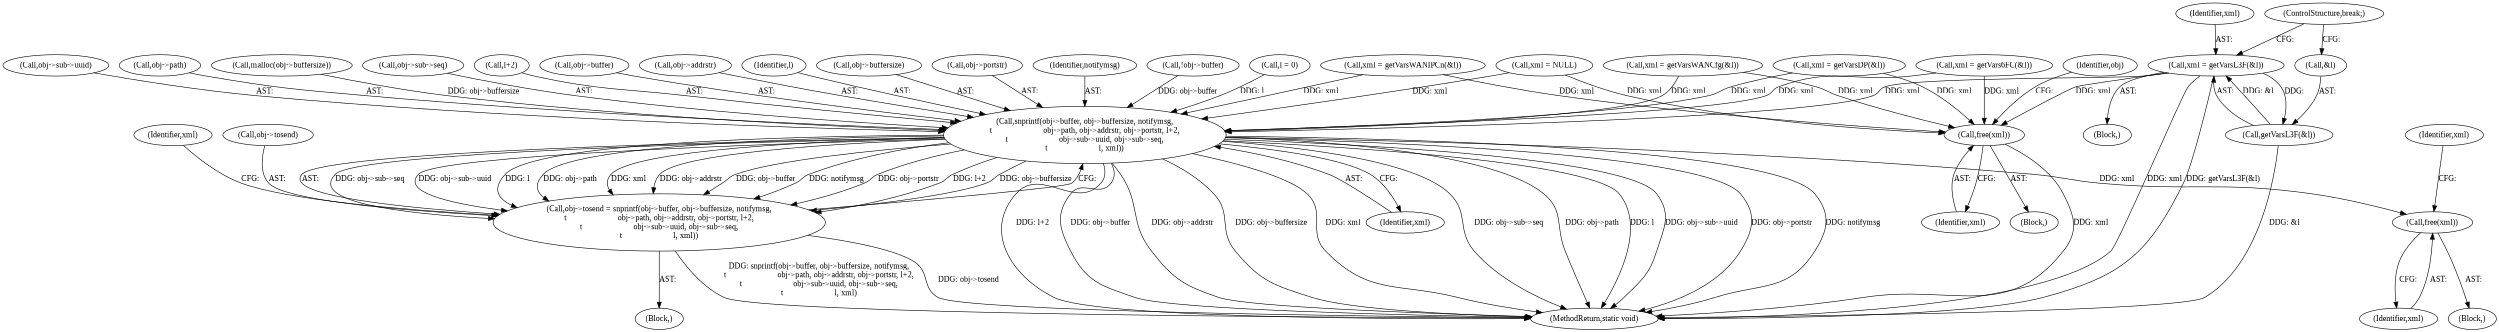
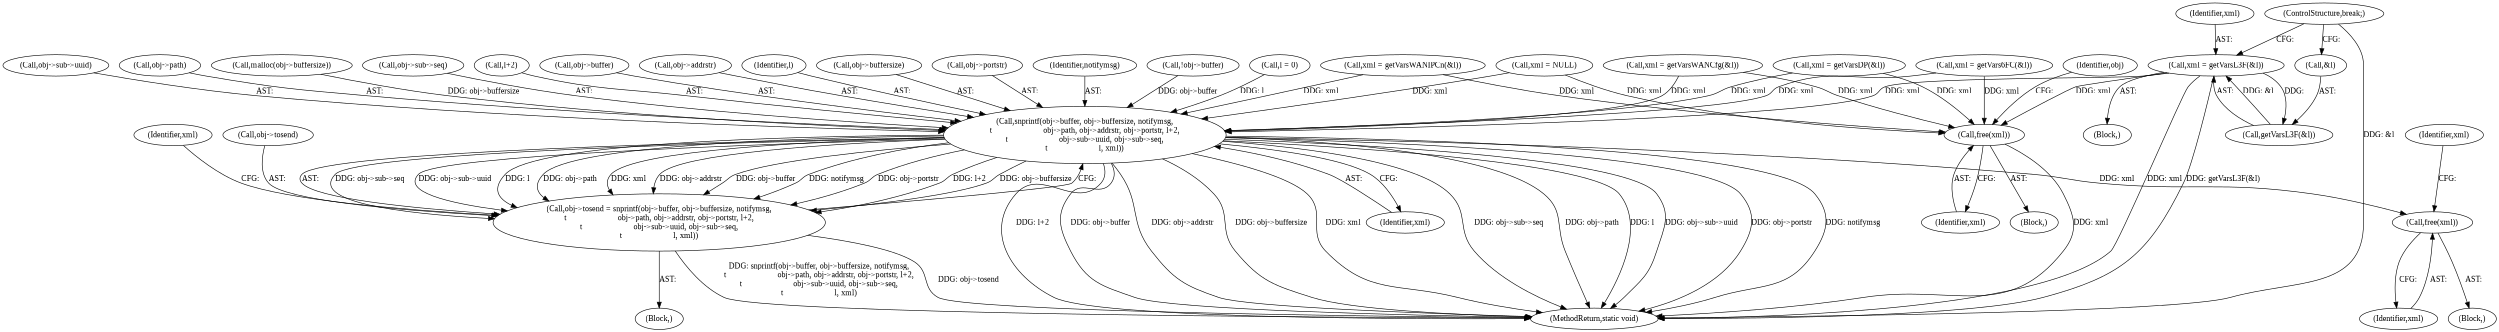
edge "(Call,getVarsL3F(&l))" -> "(MethodReturn,static void)": now "(ControlStructure,break;)" -> "(MethodReturn,static void)"
